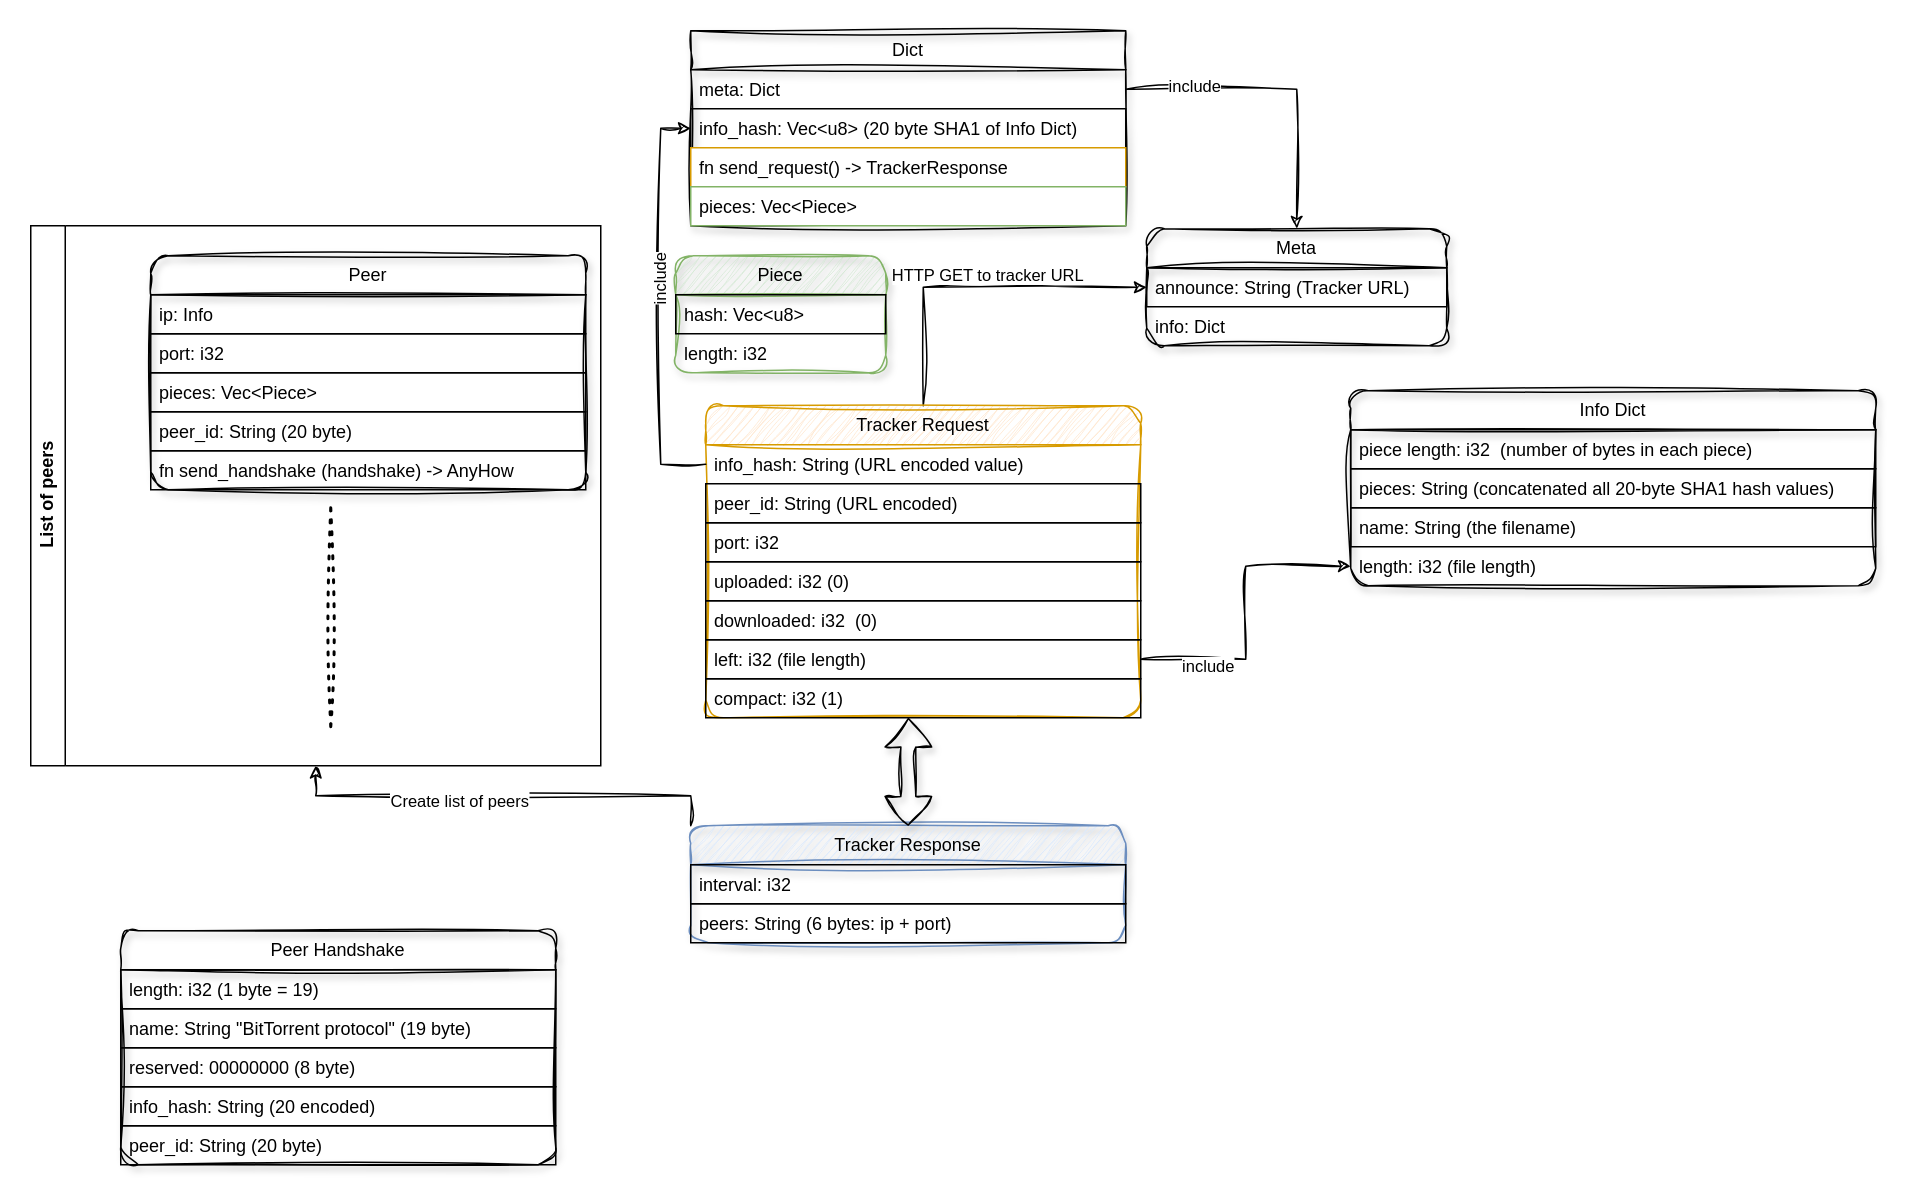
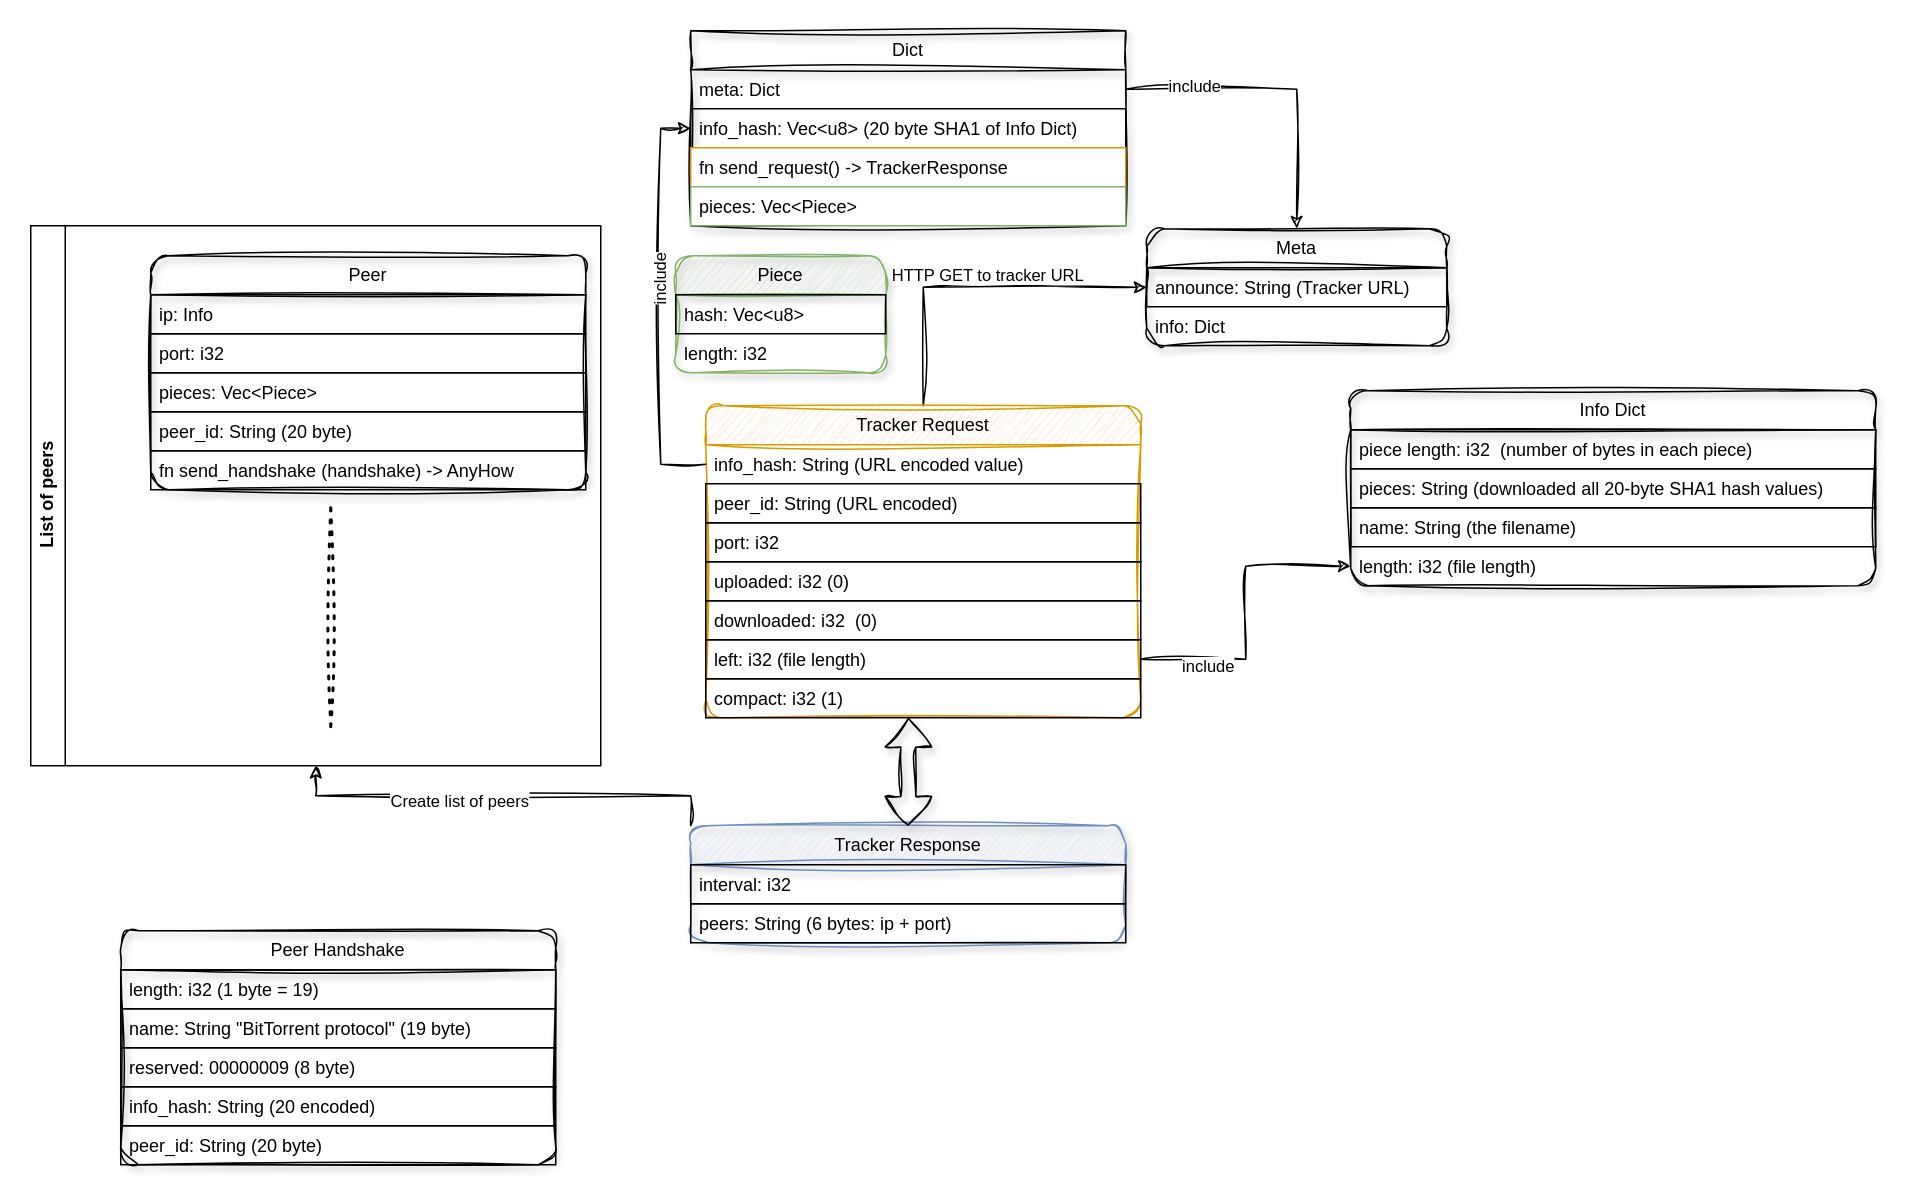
node "pieces: String (concatenated all 20-byte SHA1 hash values)": label "pieces: String (concatenated all 20-byte SHA1 hash values)" -> "pieces: String (downloaded all 20-byte SHA1 hash values)"
node "reserved: 00000000 (8 byte)": label "reserved: 00000000 (8 byte)" -> "reserved: 00000009 (8 byte)"
